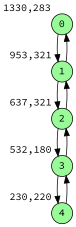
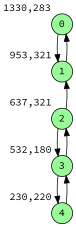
edge "1 953,321" -> "2 637,321": removed
